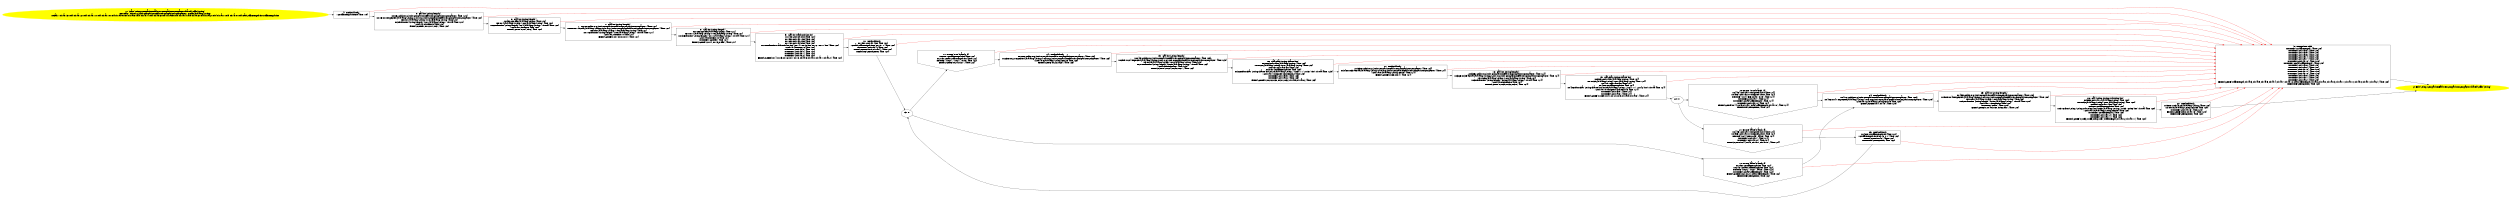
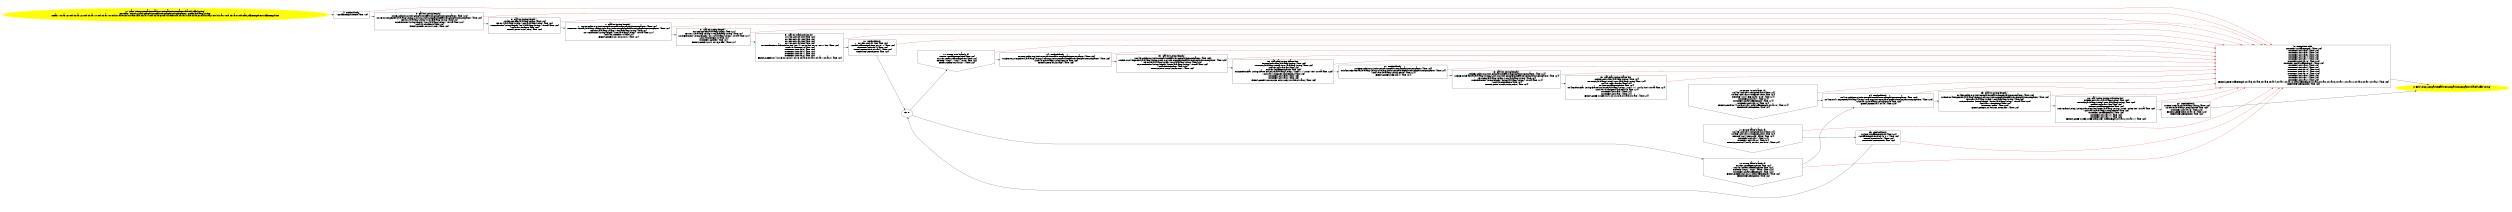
node "22: +": removed
